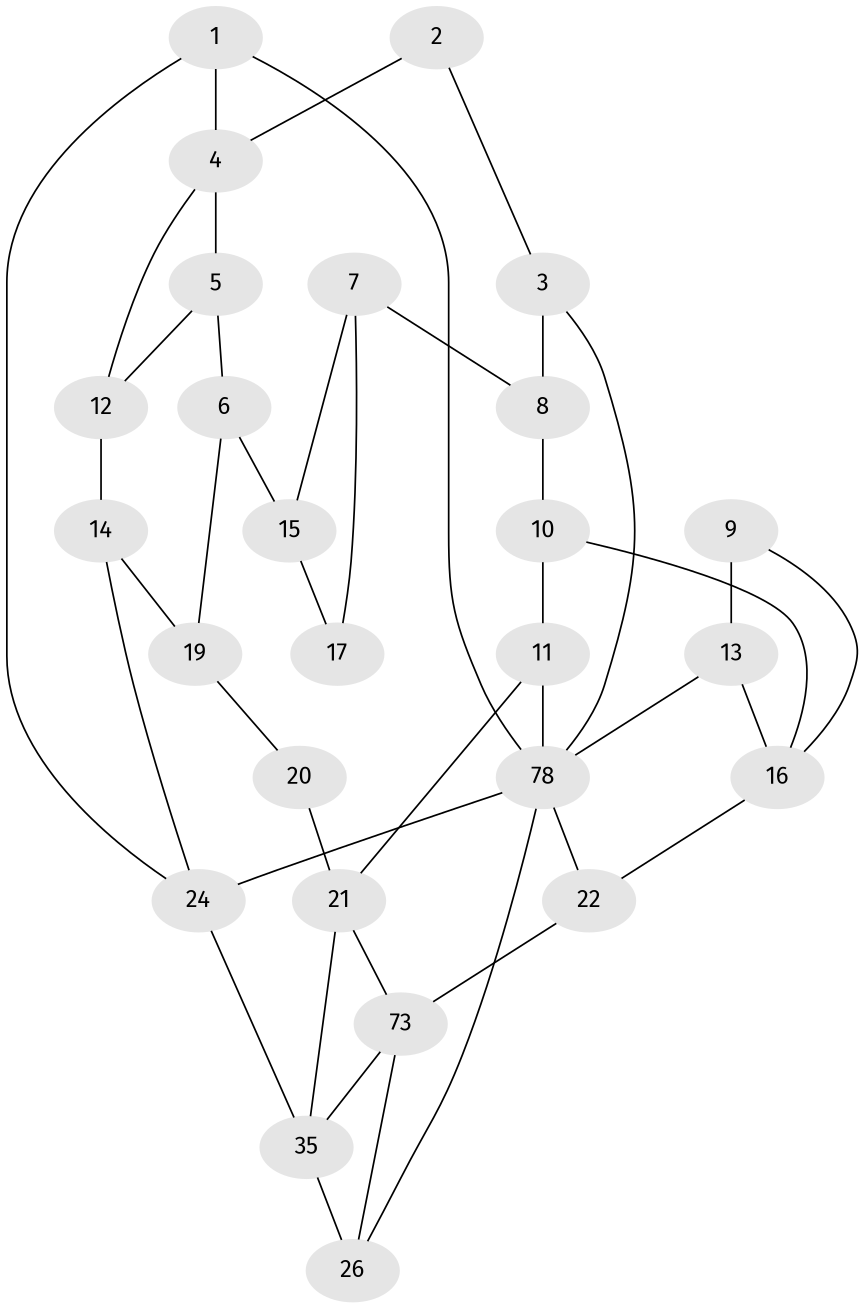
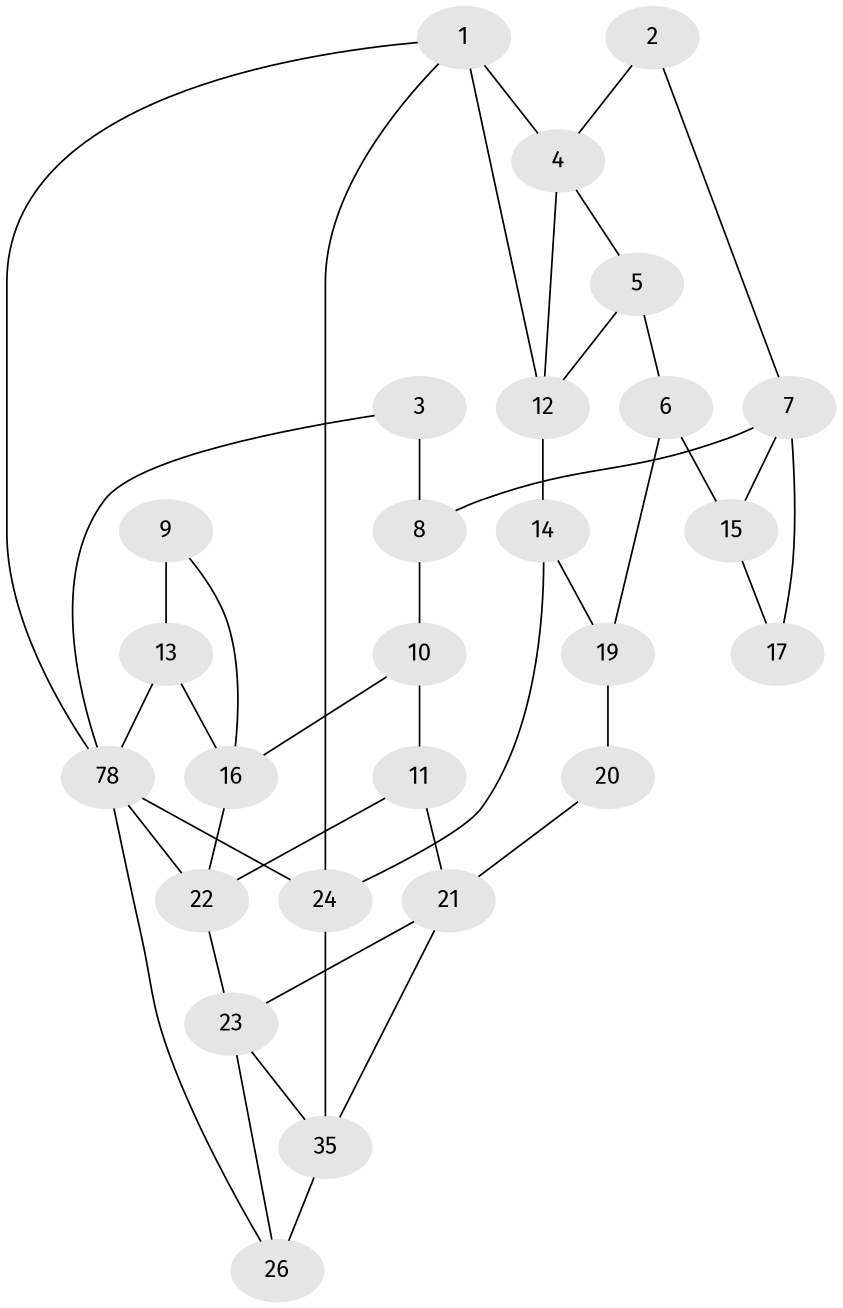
edge "2" -- "3": now "2" -- "7"
edge "1" -- "12": added
edge "11" -- "78": now "11" -- "22"
node "73": label "73" -> "23"
